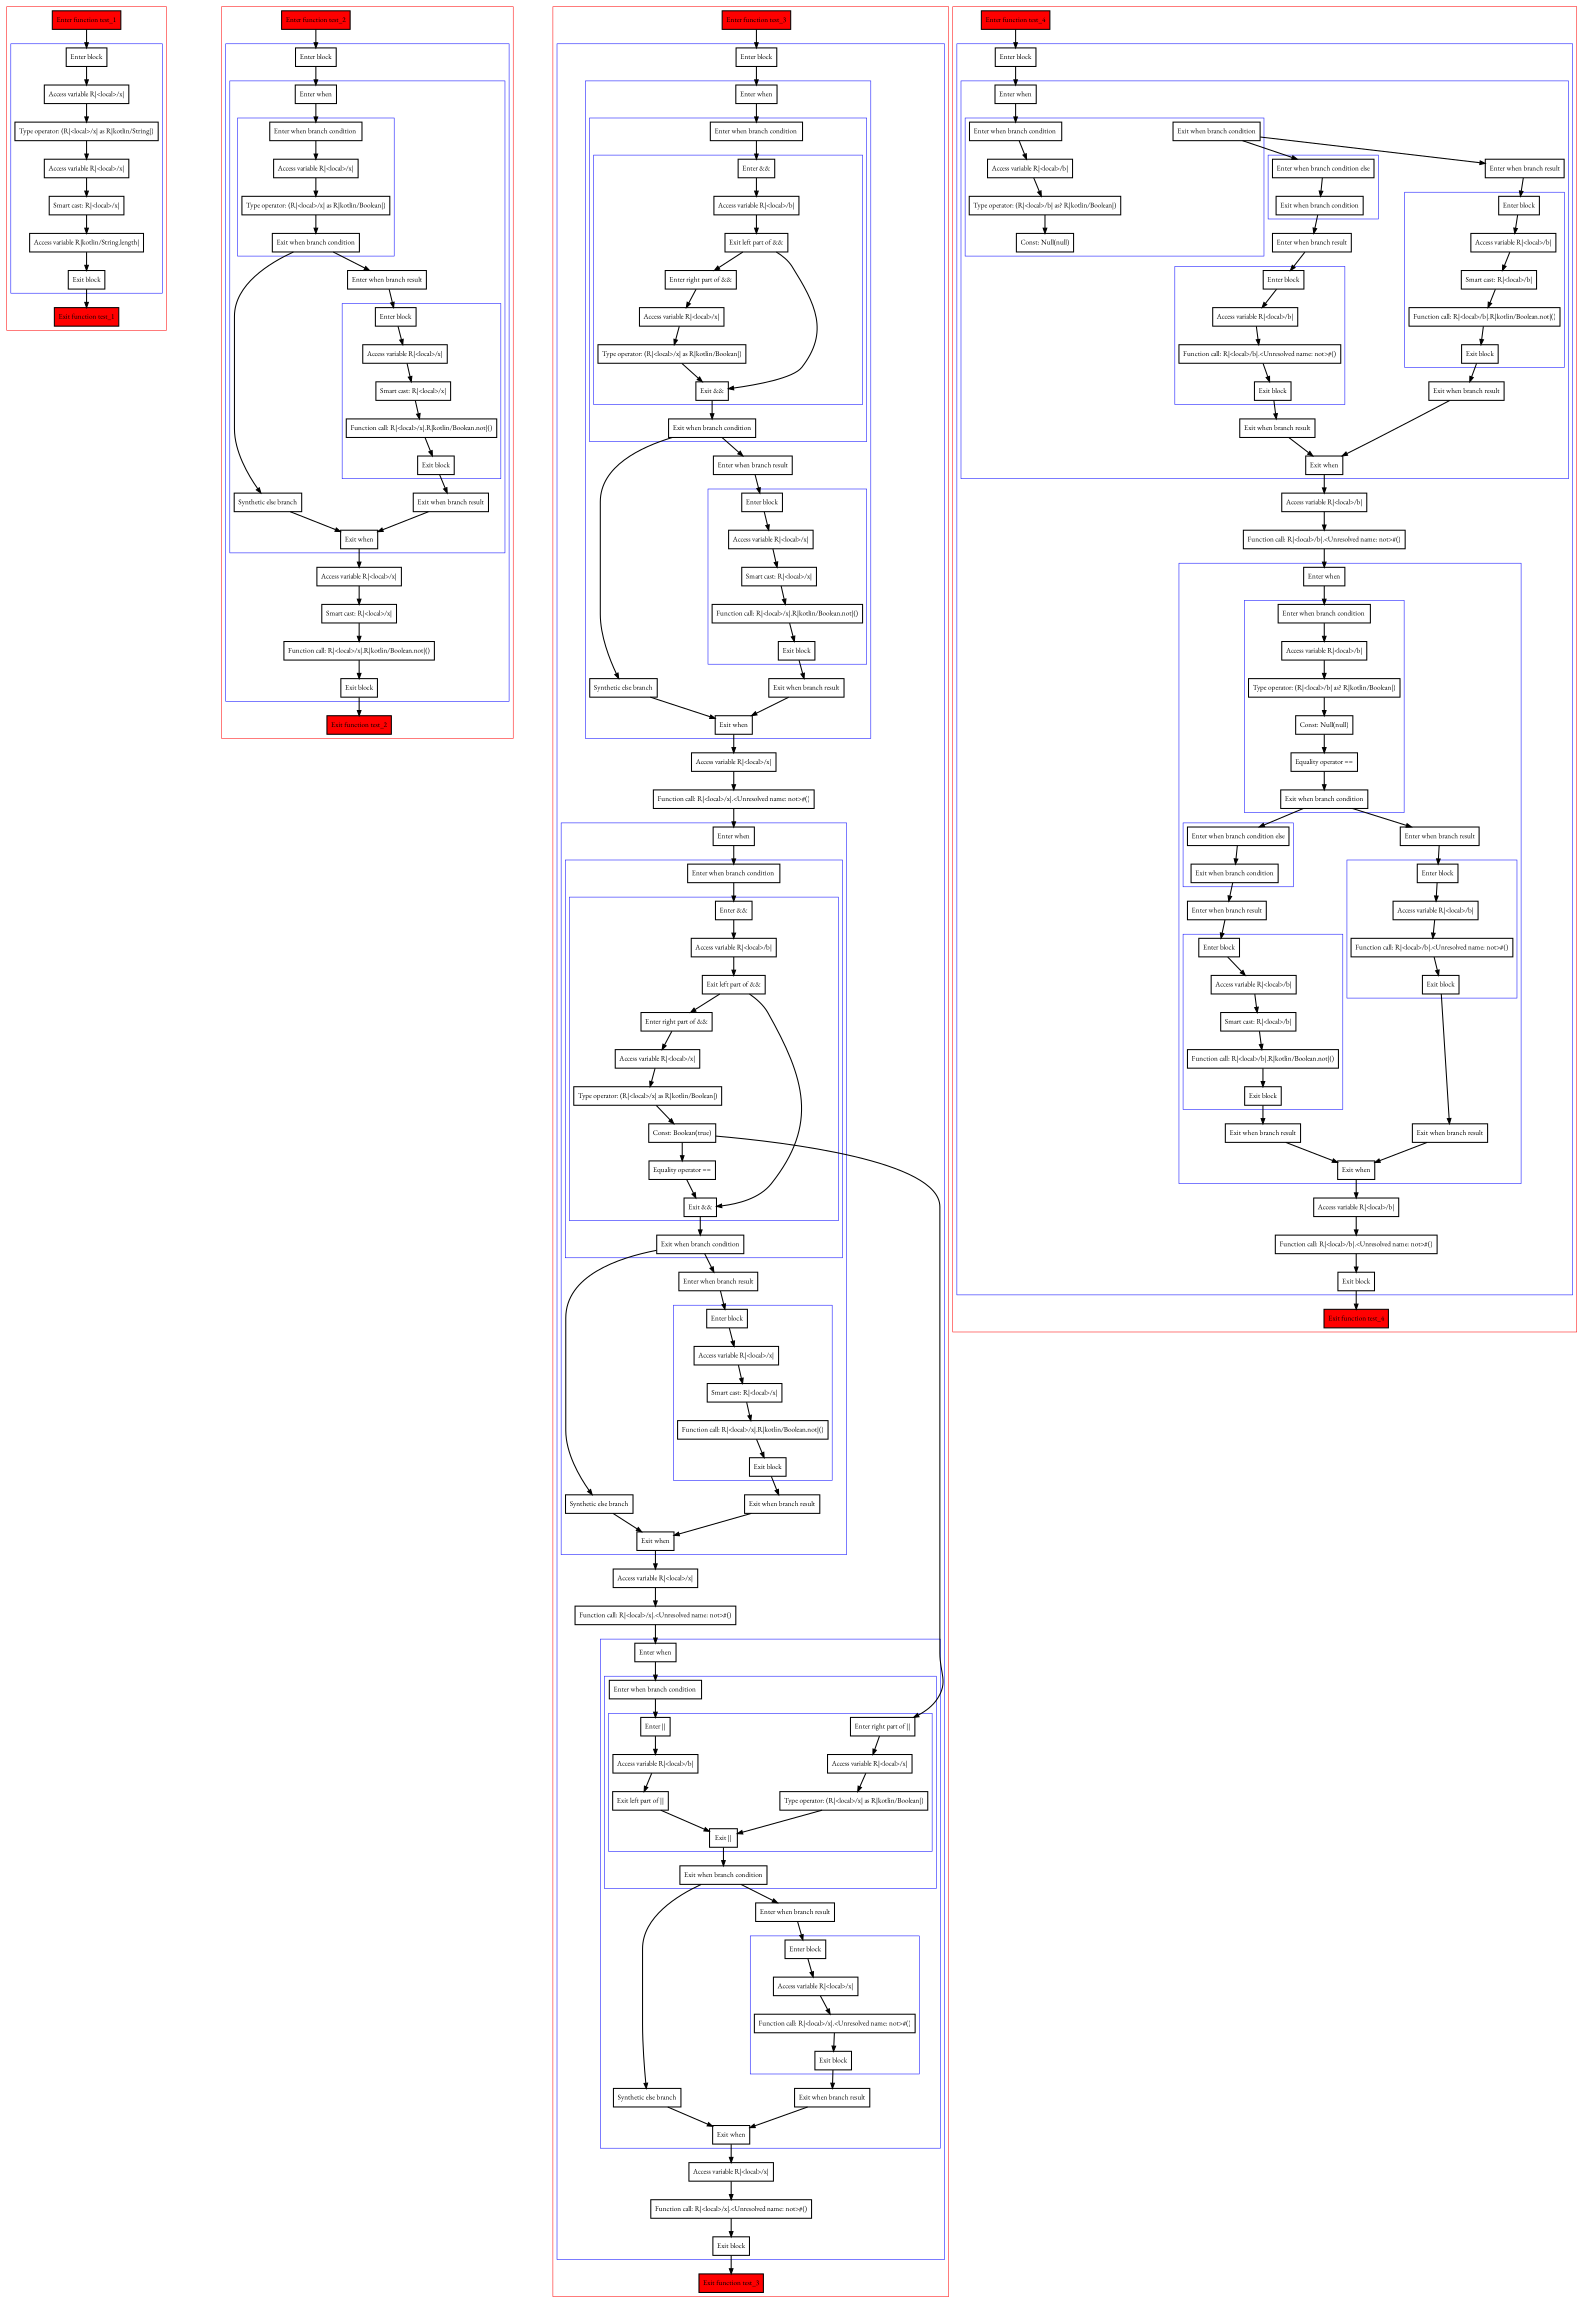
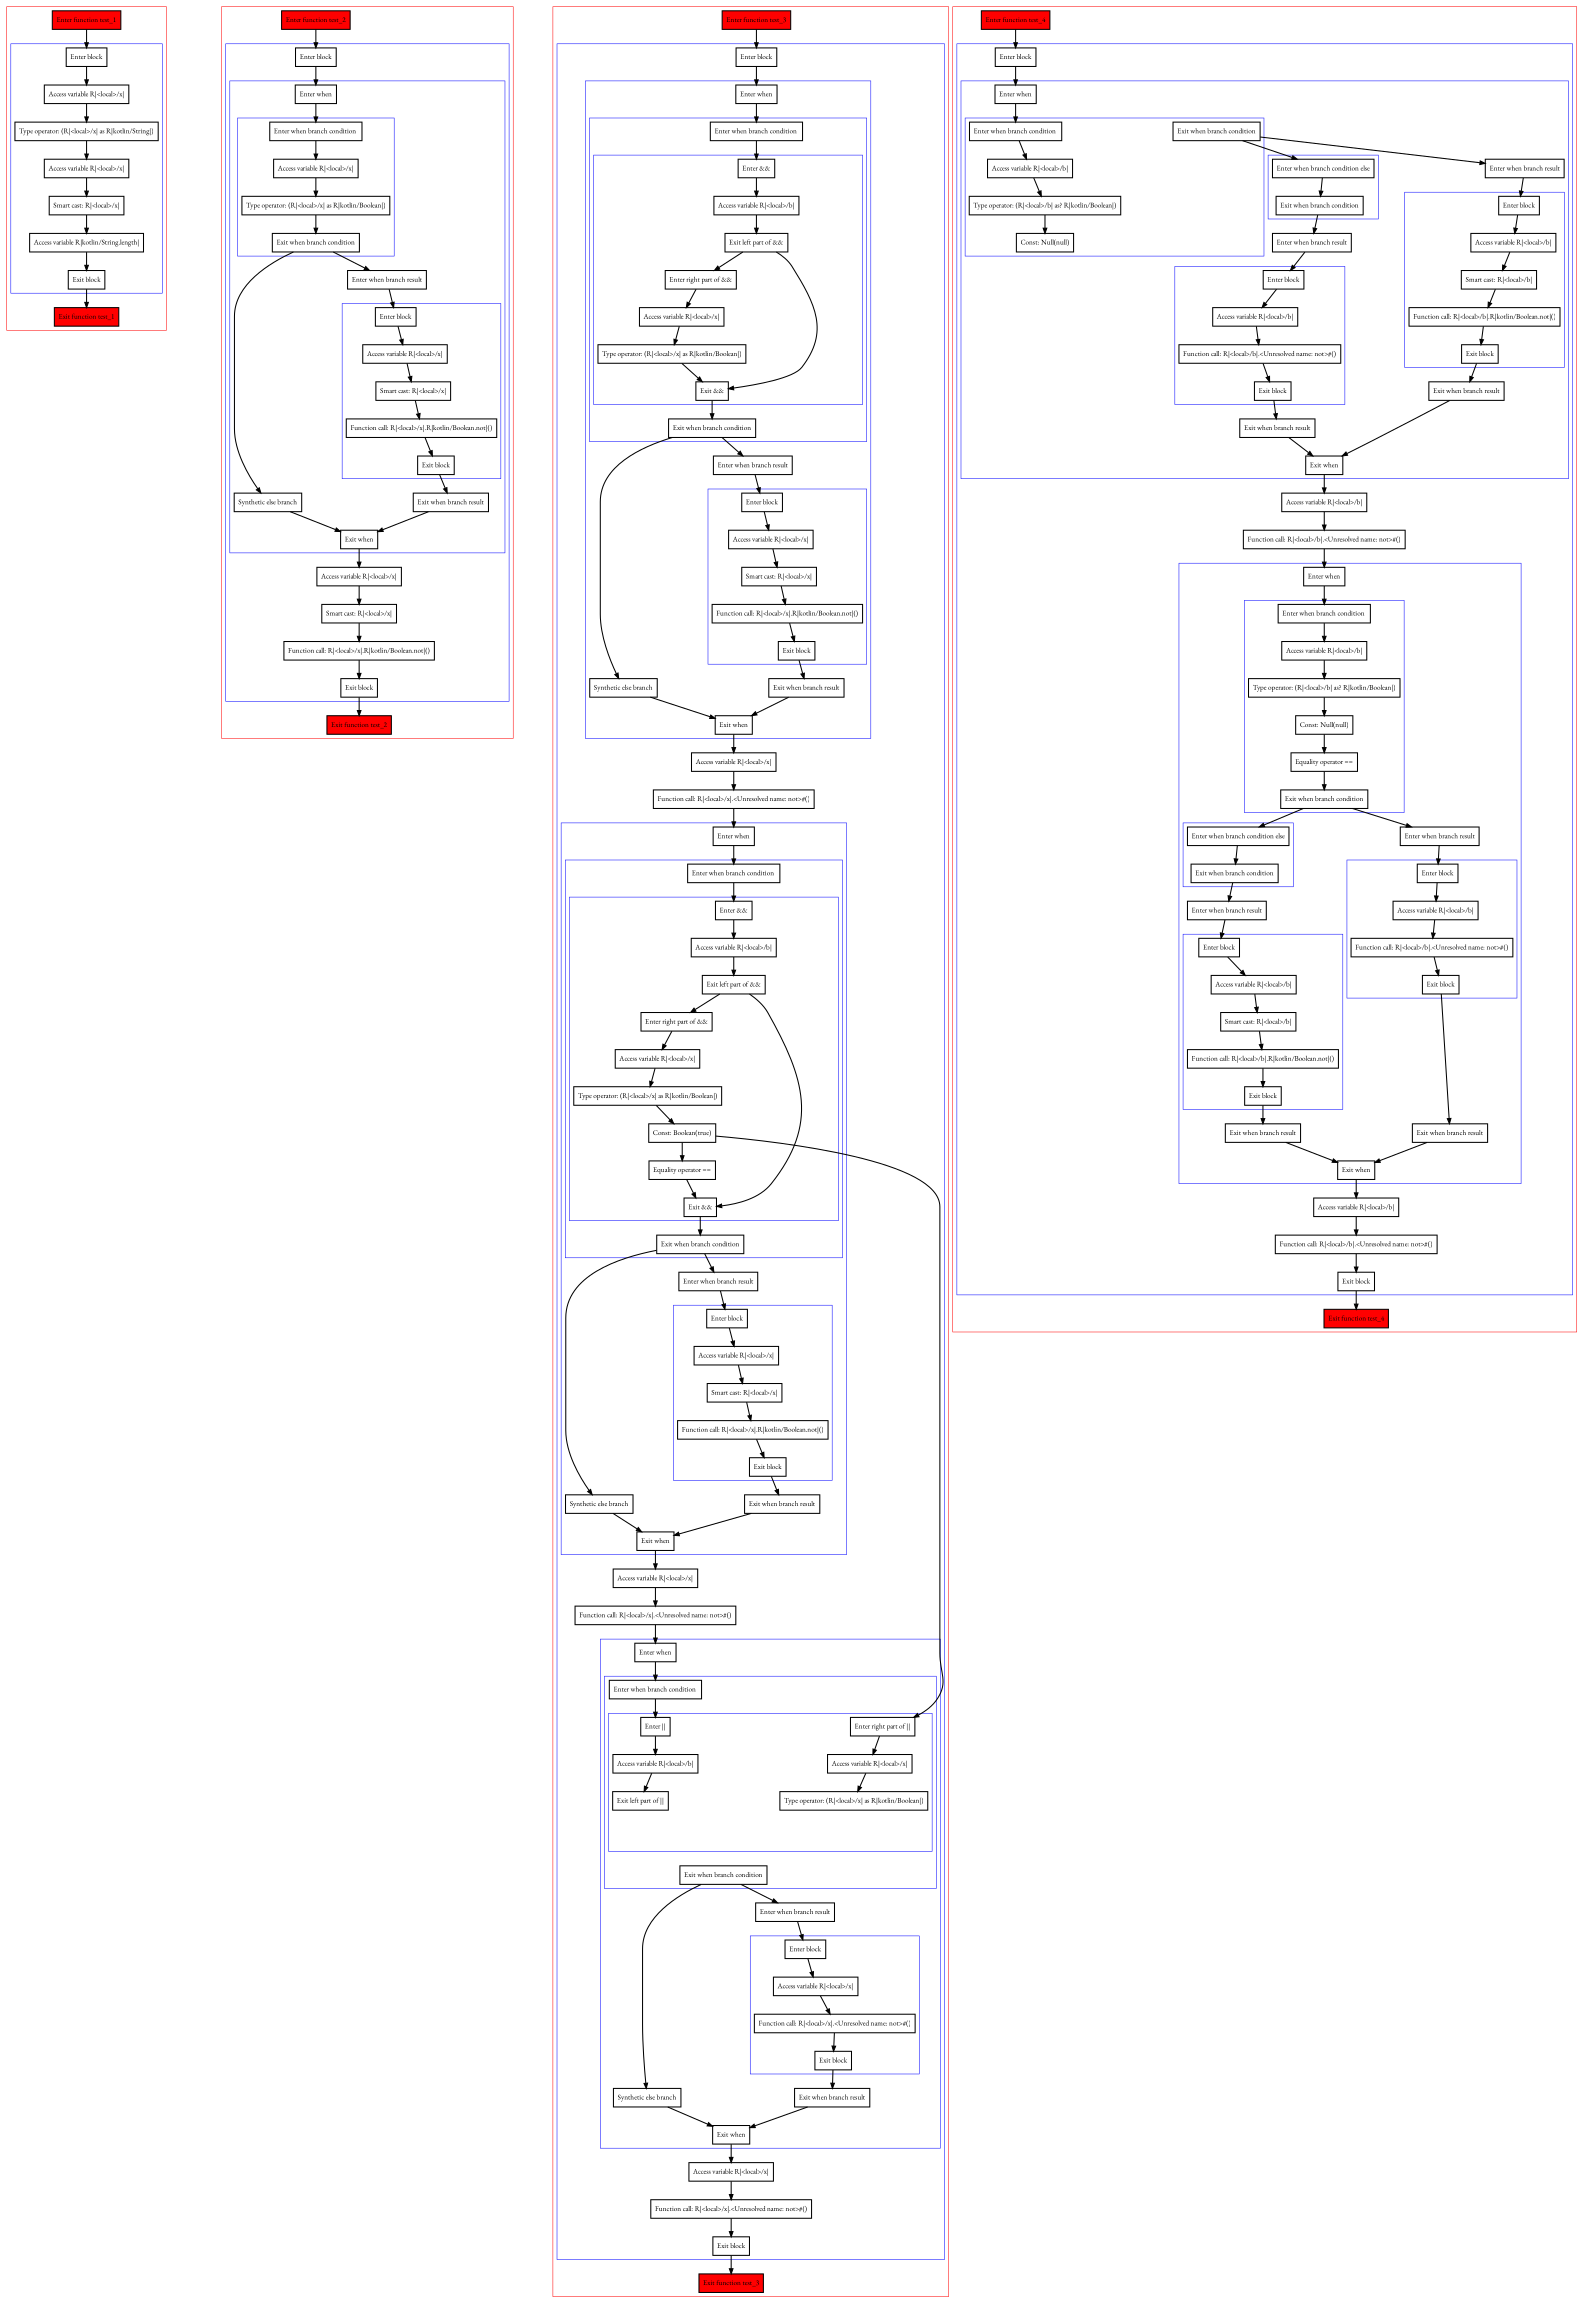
node "Exit ||": removed
